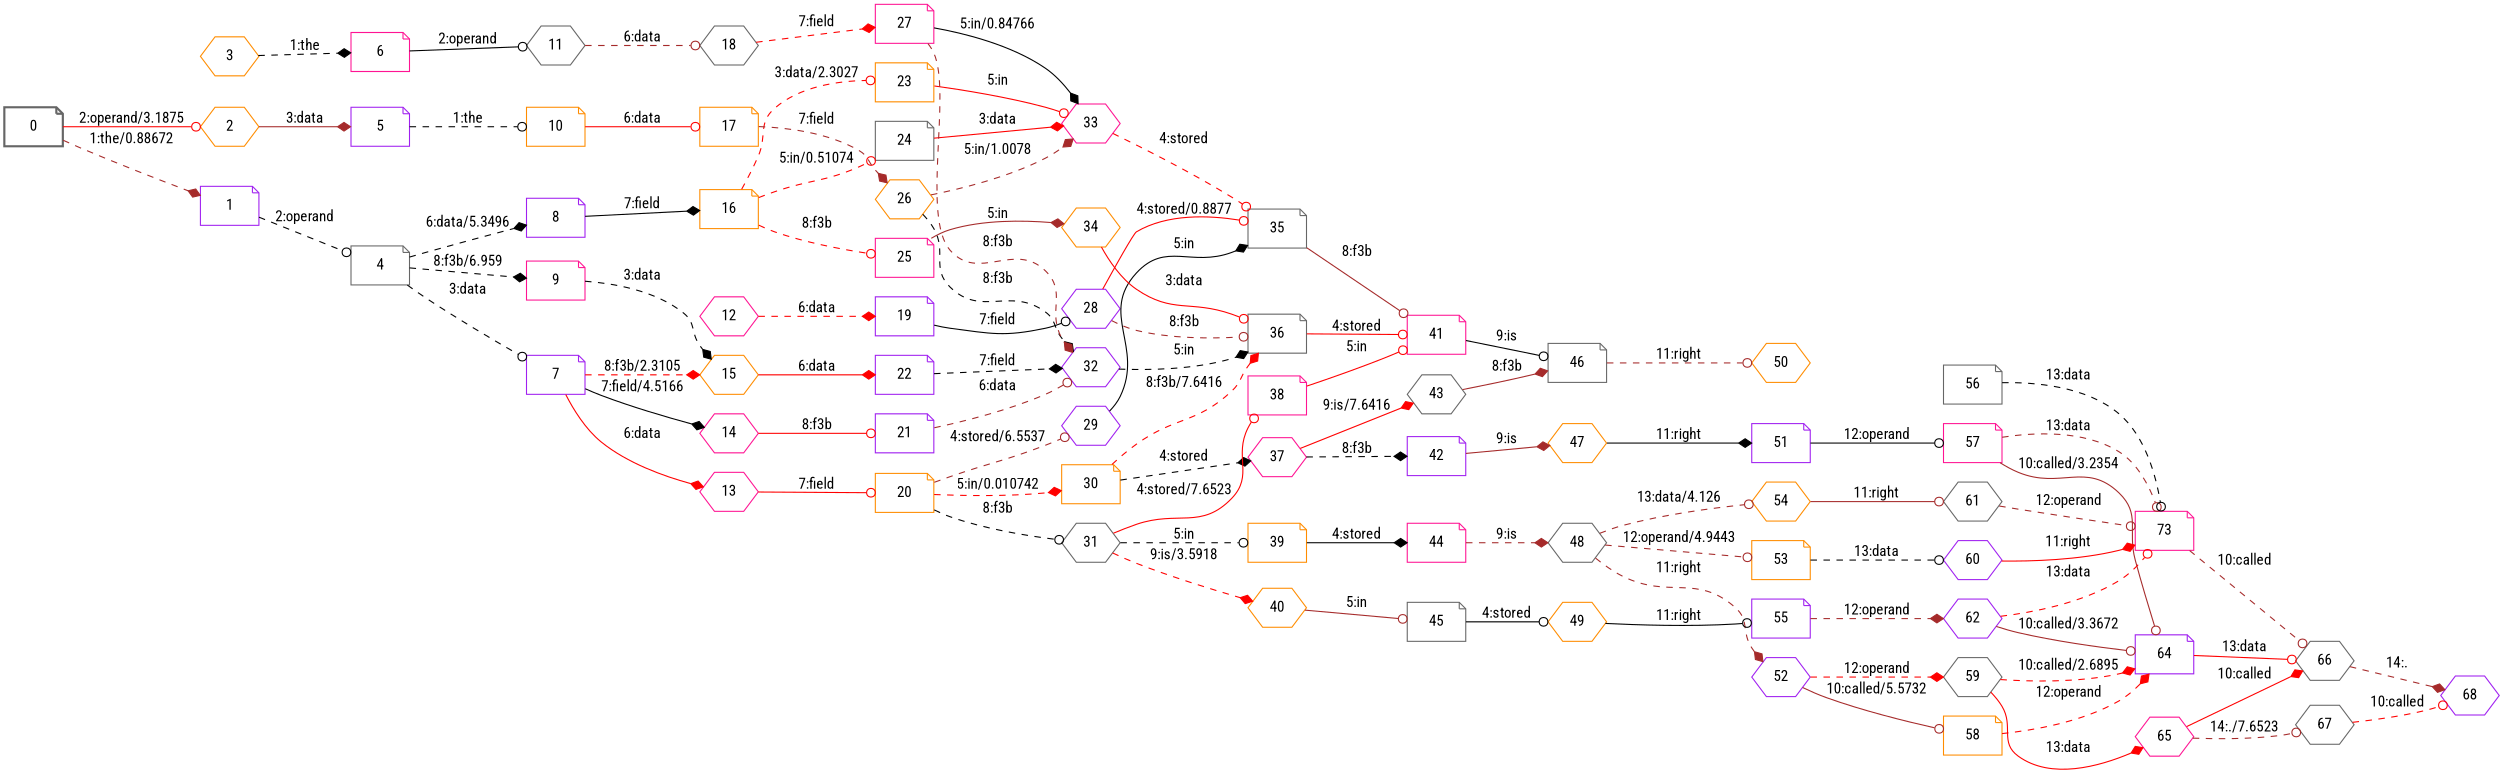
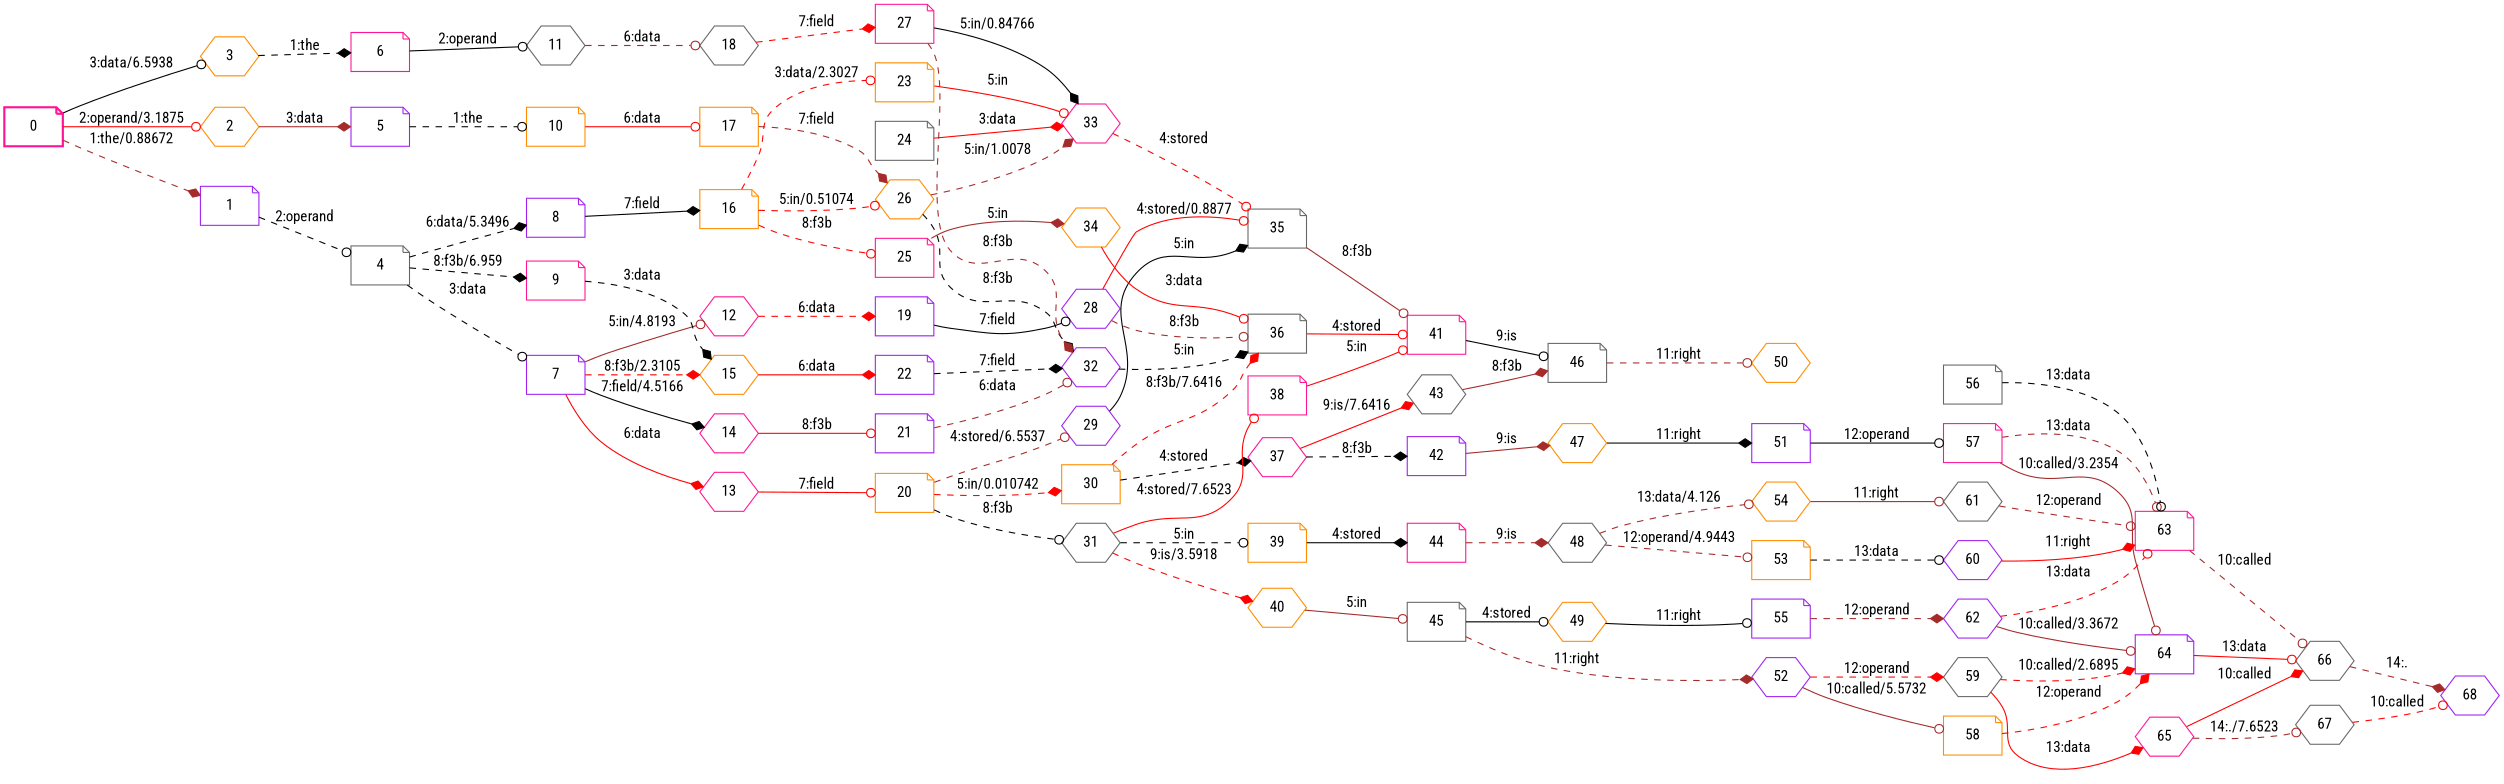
edge "0" -> "3": added, label "3:data/6.5938"
node "0": color gray40 -> deeppink
edge "16" -> "24": now "16" -> "26"
edge "7" -> "12": added, label "5:in/4.8193"
node "73": label "73" -> "63"
edge "48" -> "52": now "45" -> "52"
